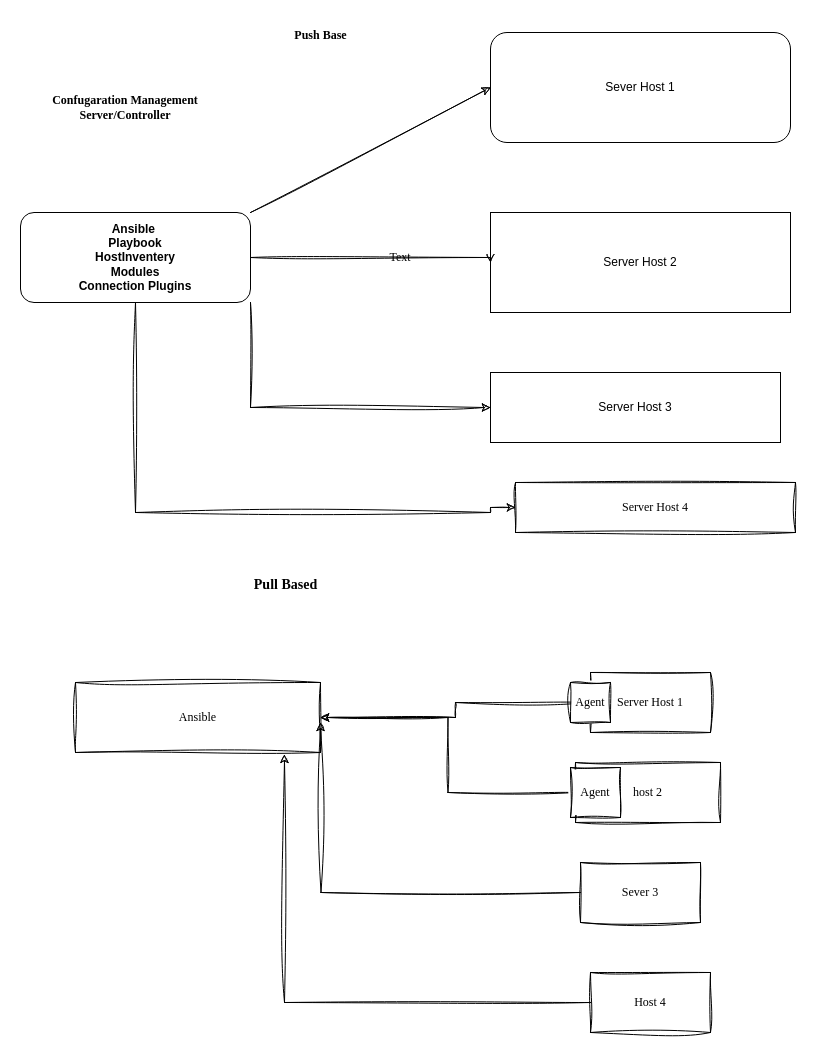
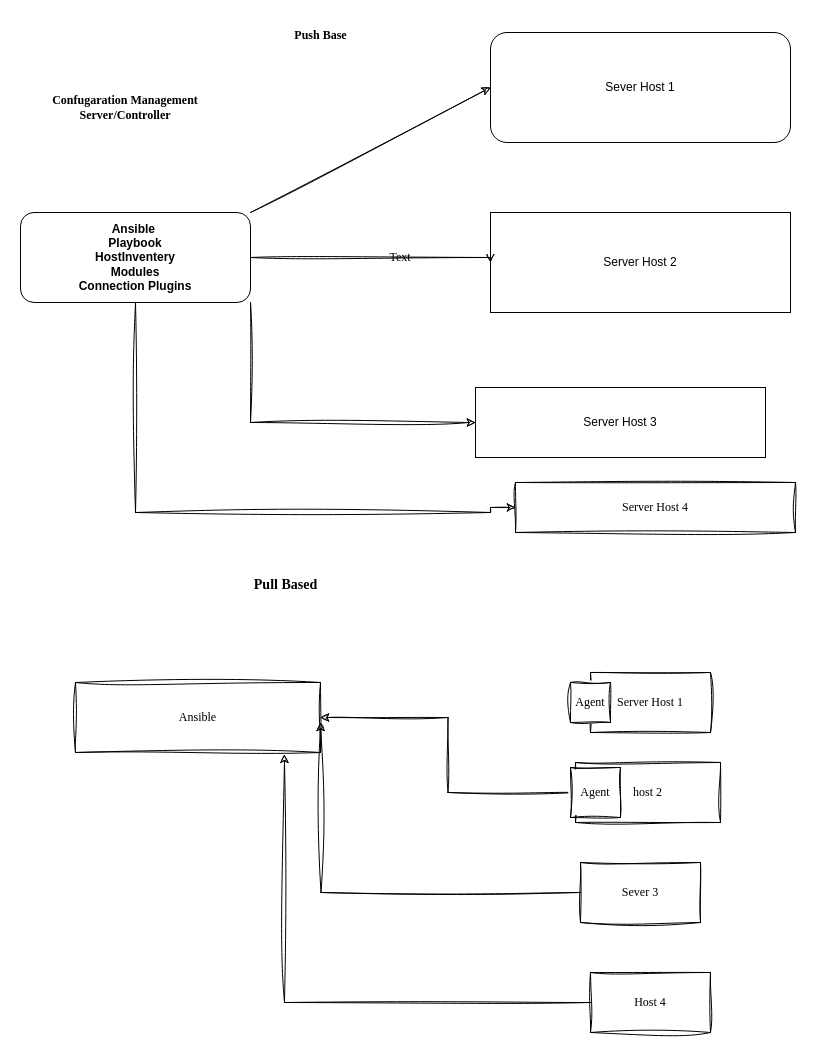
node "Server Host 3": moved (636, 408) -> (621, 423)
edge "Server Host 1" -> "Ansible": removed
